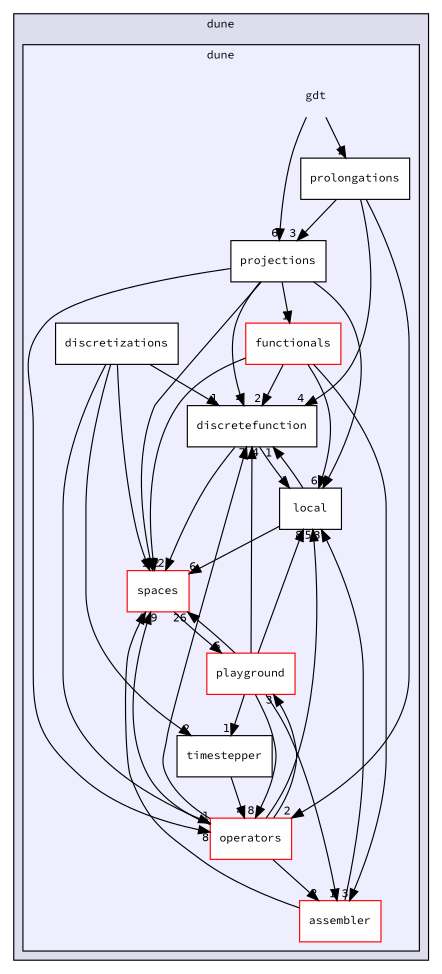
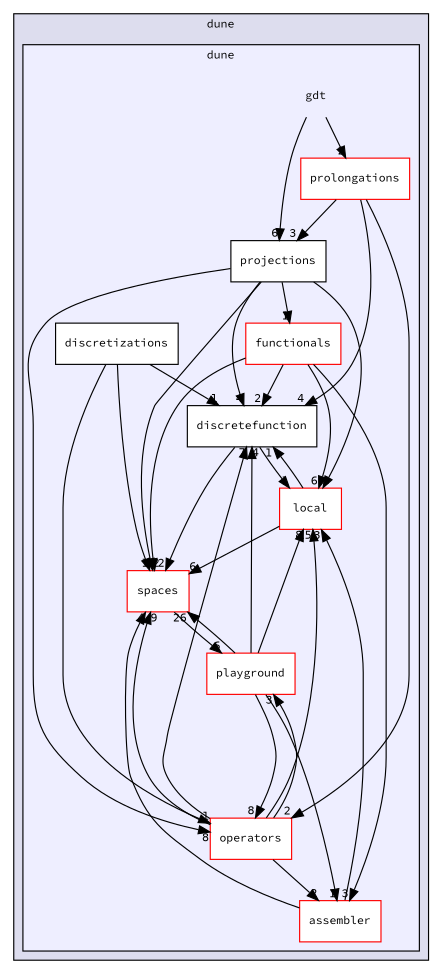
node "prolongations": color black -> red
node "local": color black -> red
node "timestepper": removed
